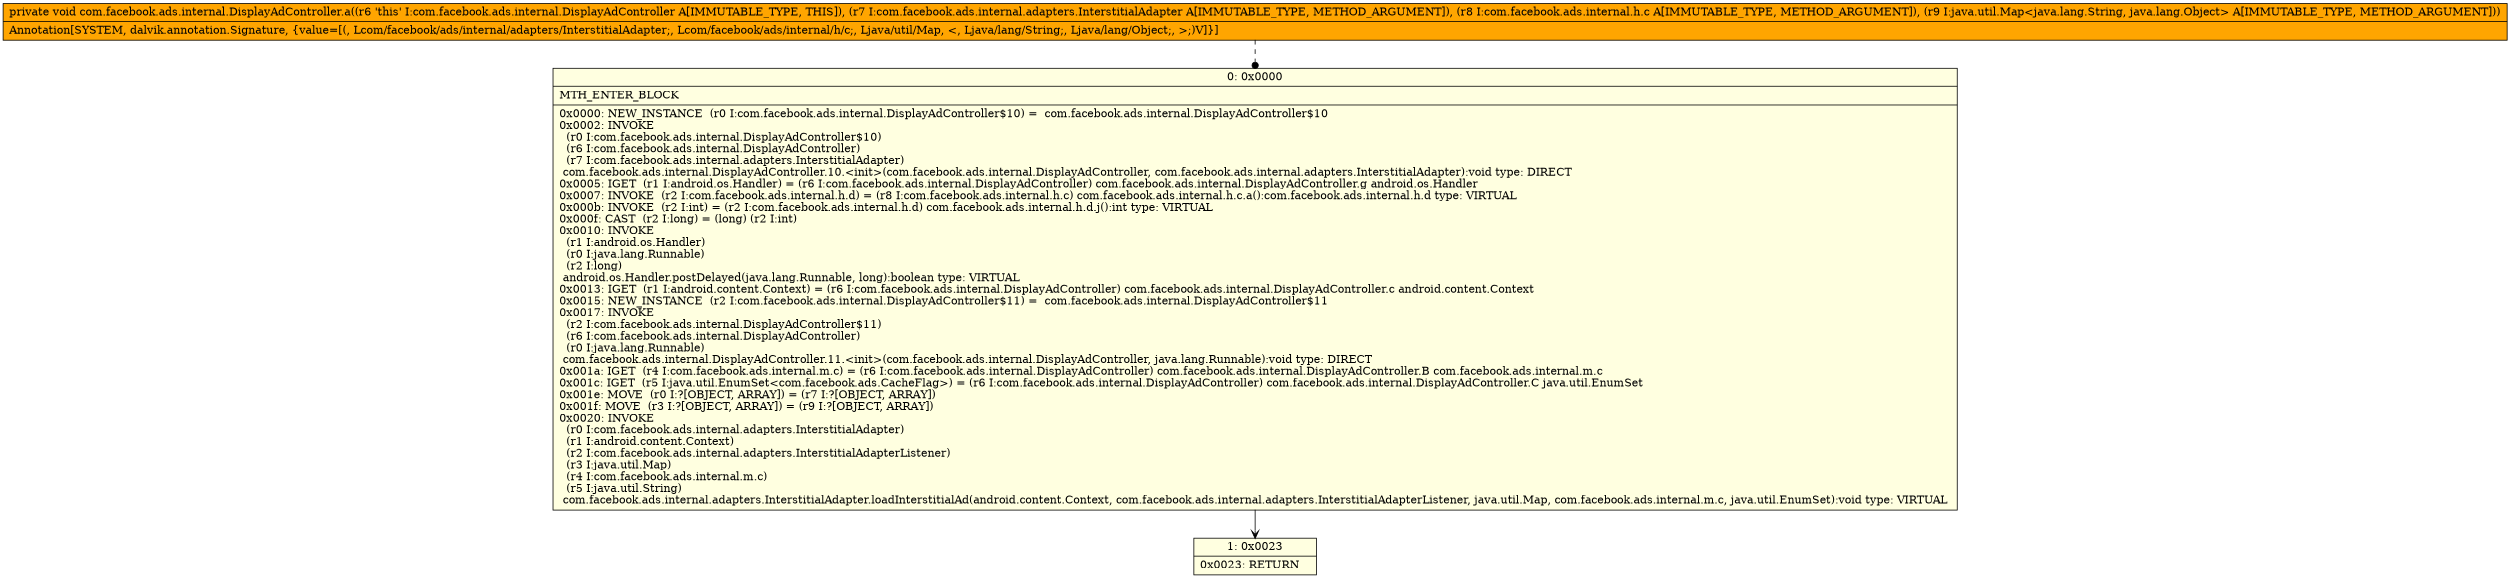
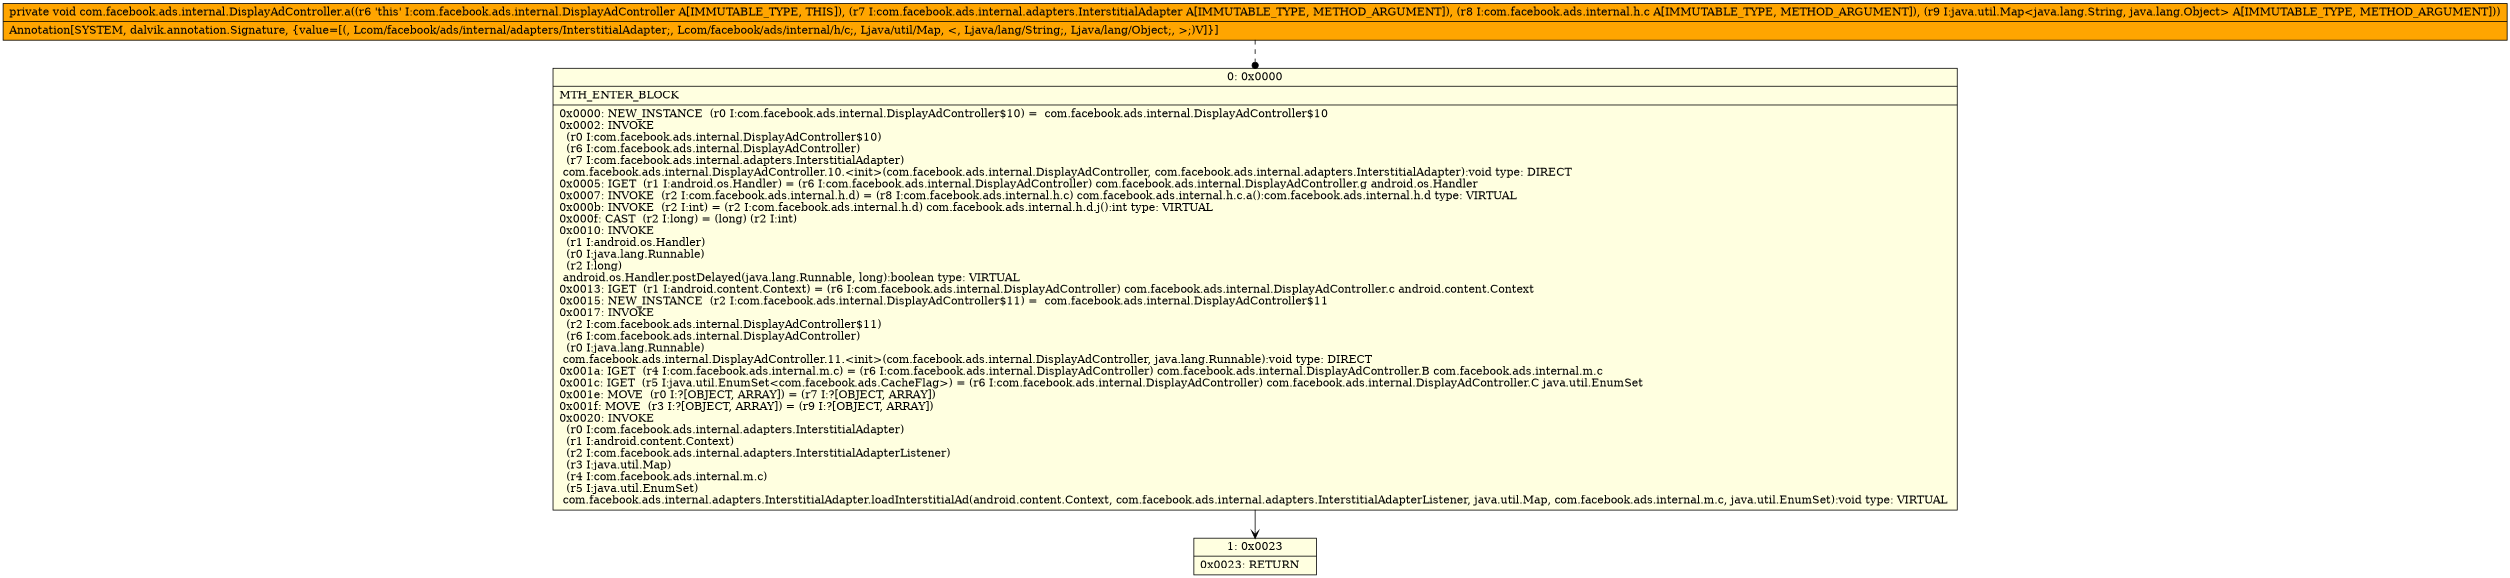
node "0: 0x0000": text "(r5 I:java.util.String)" -> "(r5 I:java.util.EnumSet)"
